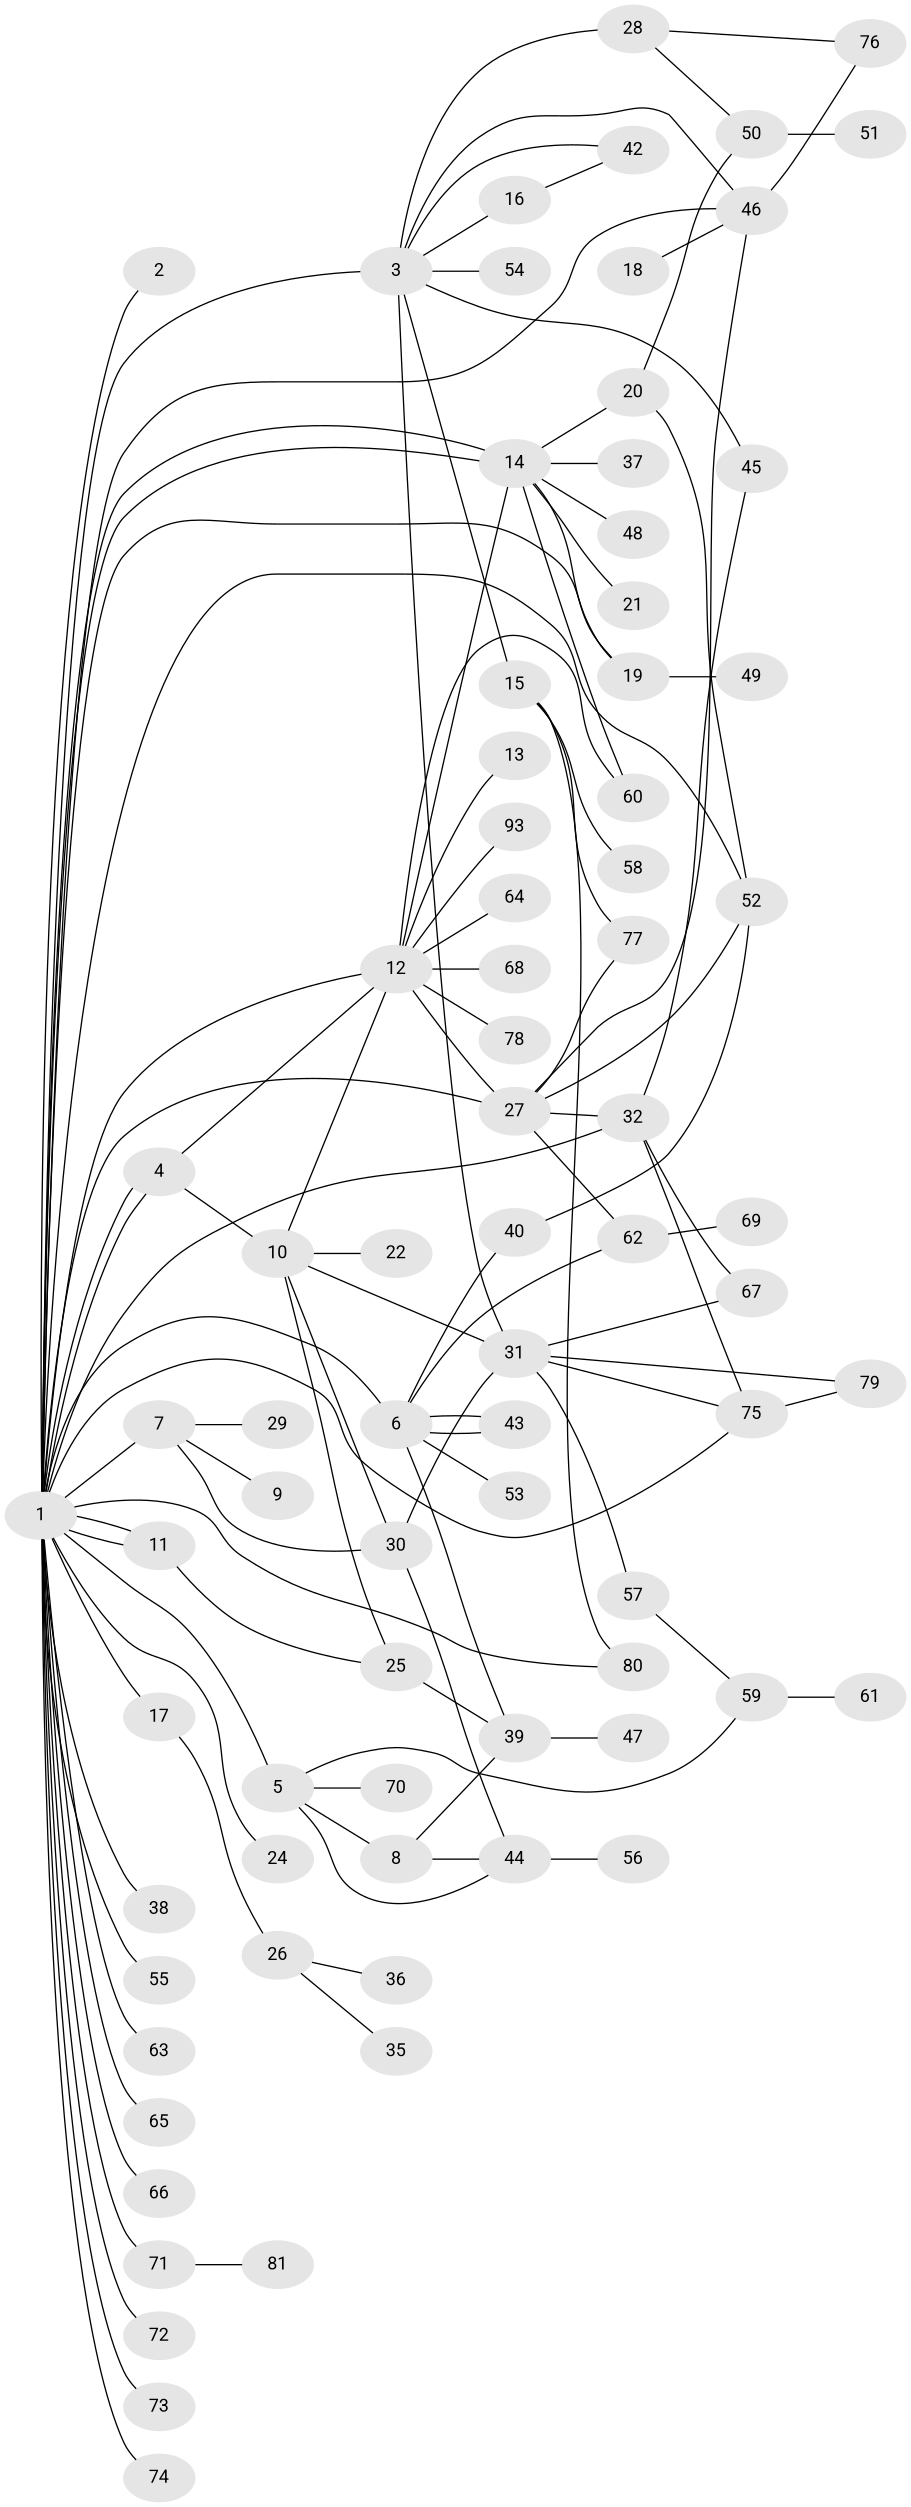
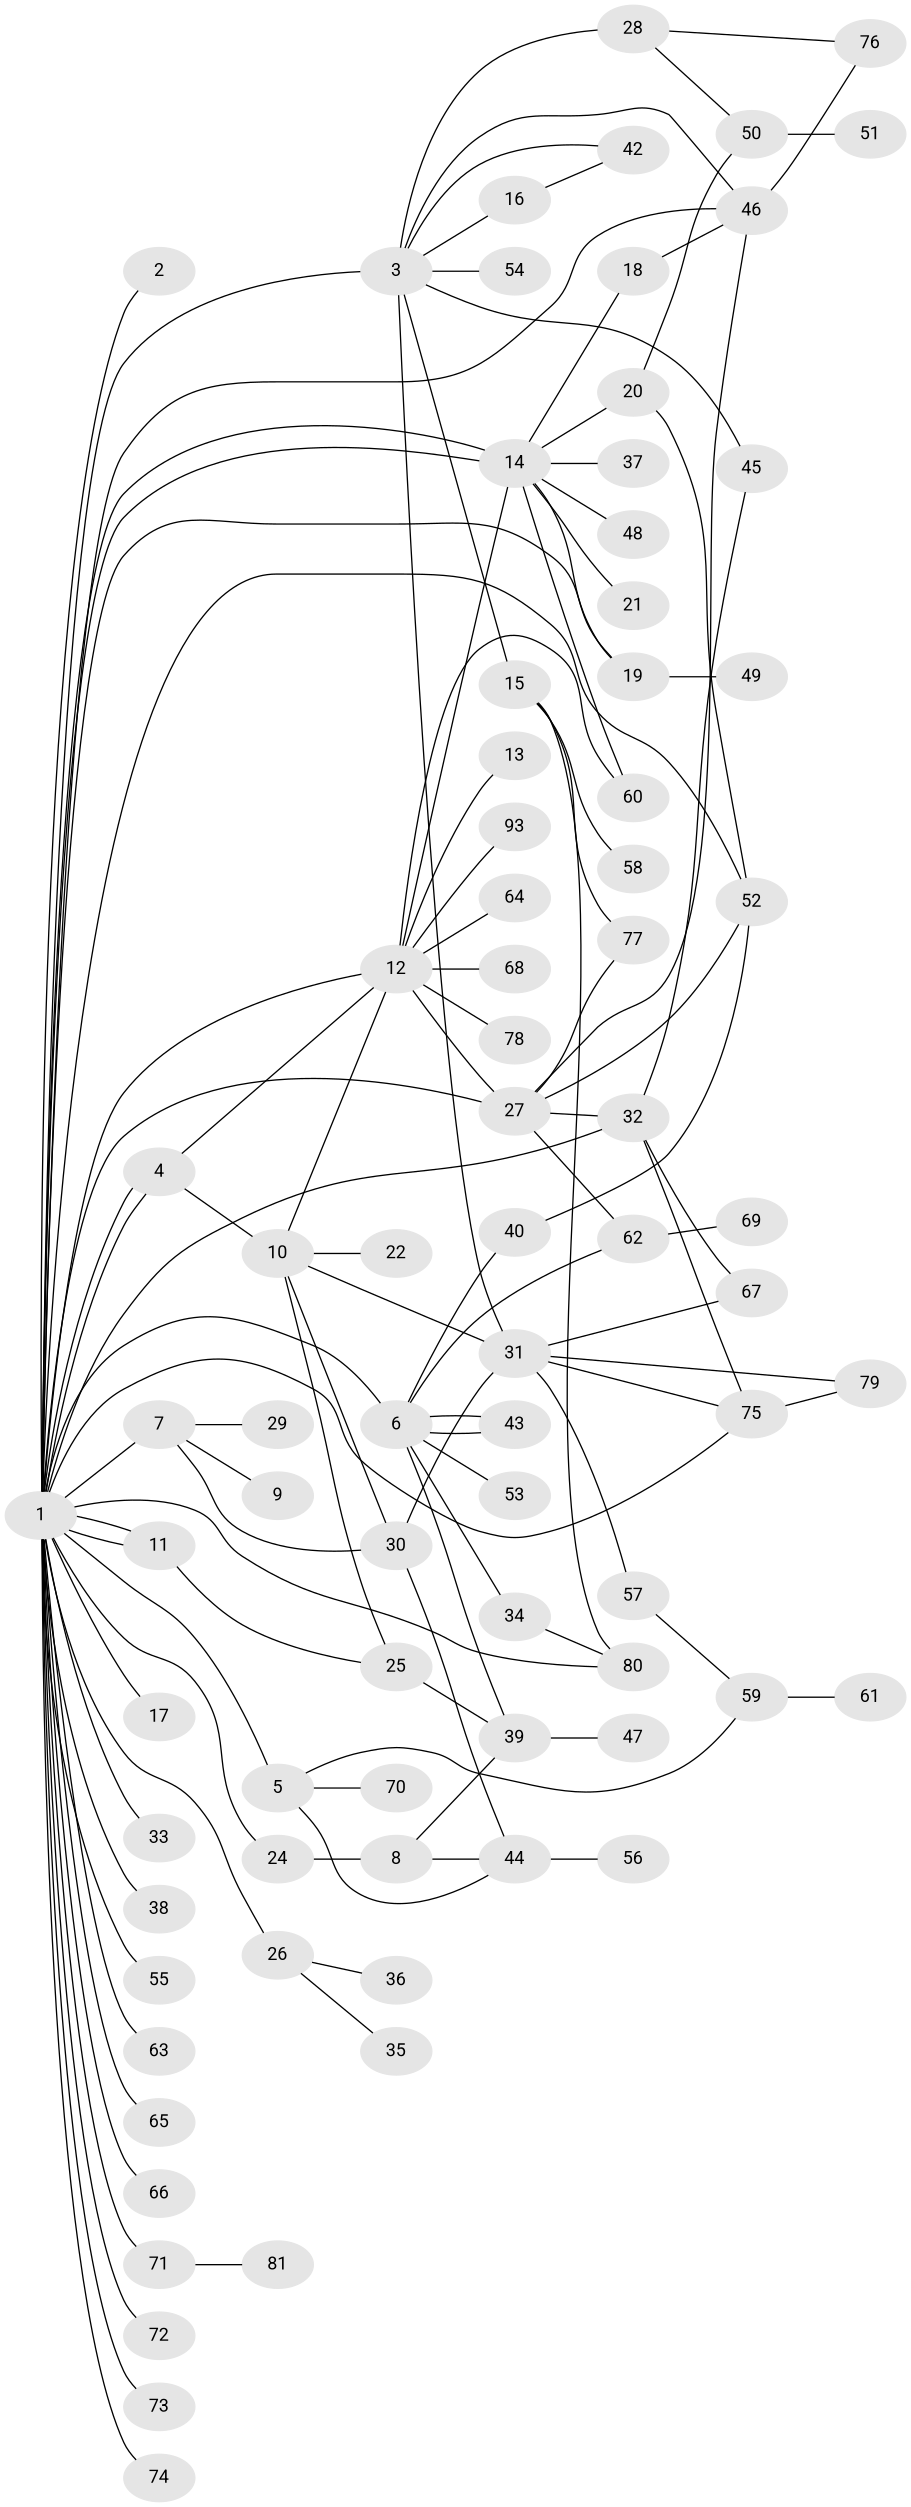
edge "18" -- "14": added
node "34": added
edge "5" -- "8": now "24" -- "8"
edge "17" -- "26": now "1" -- "26"
node "33": added
